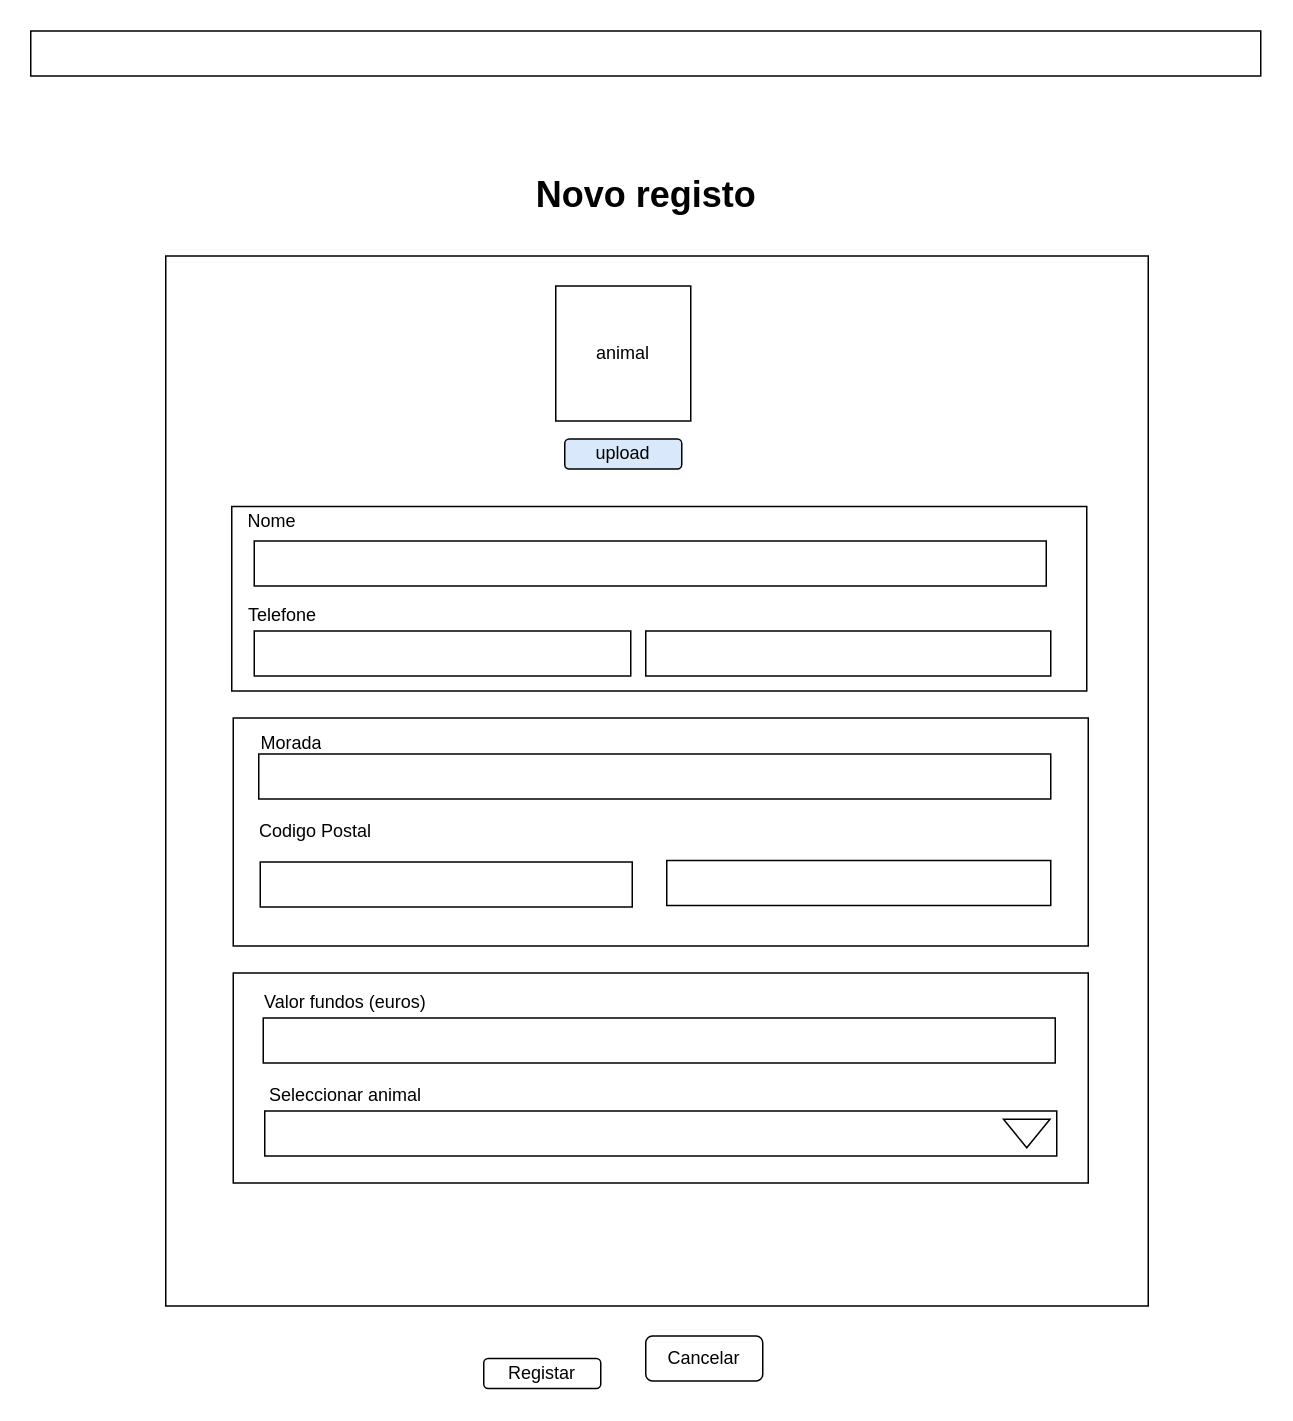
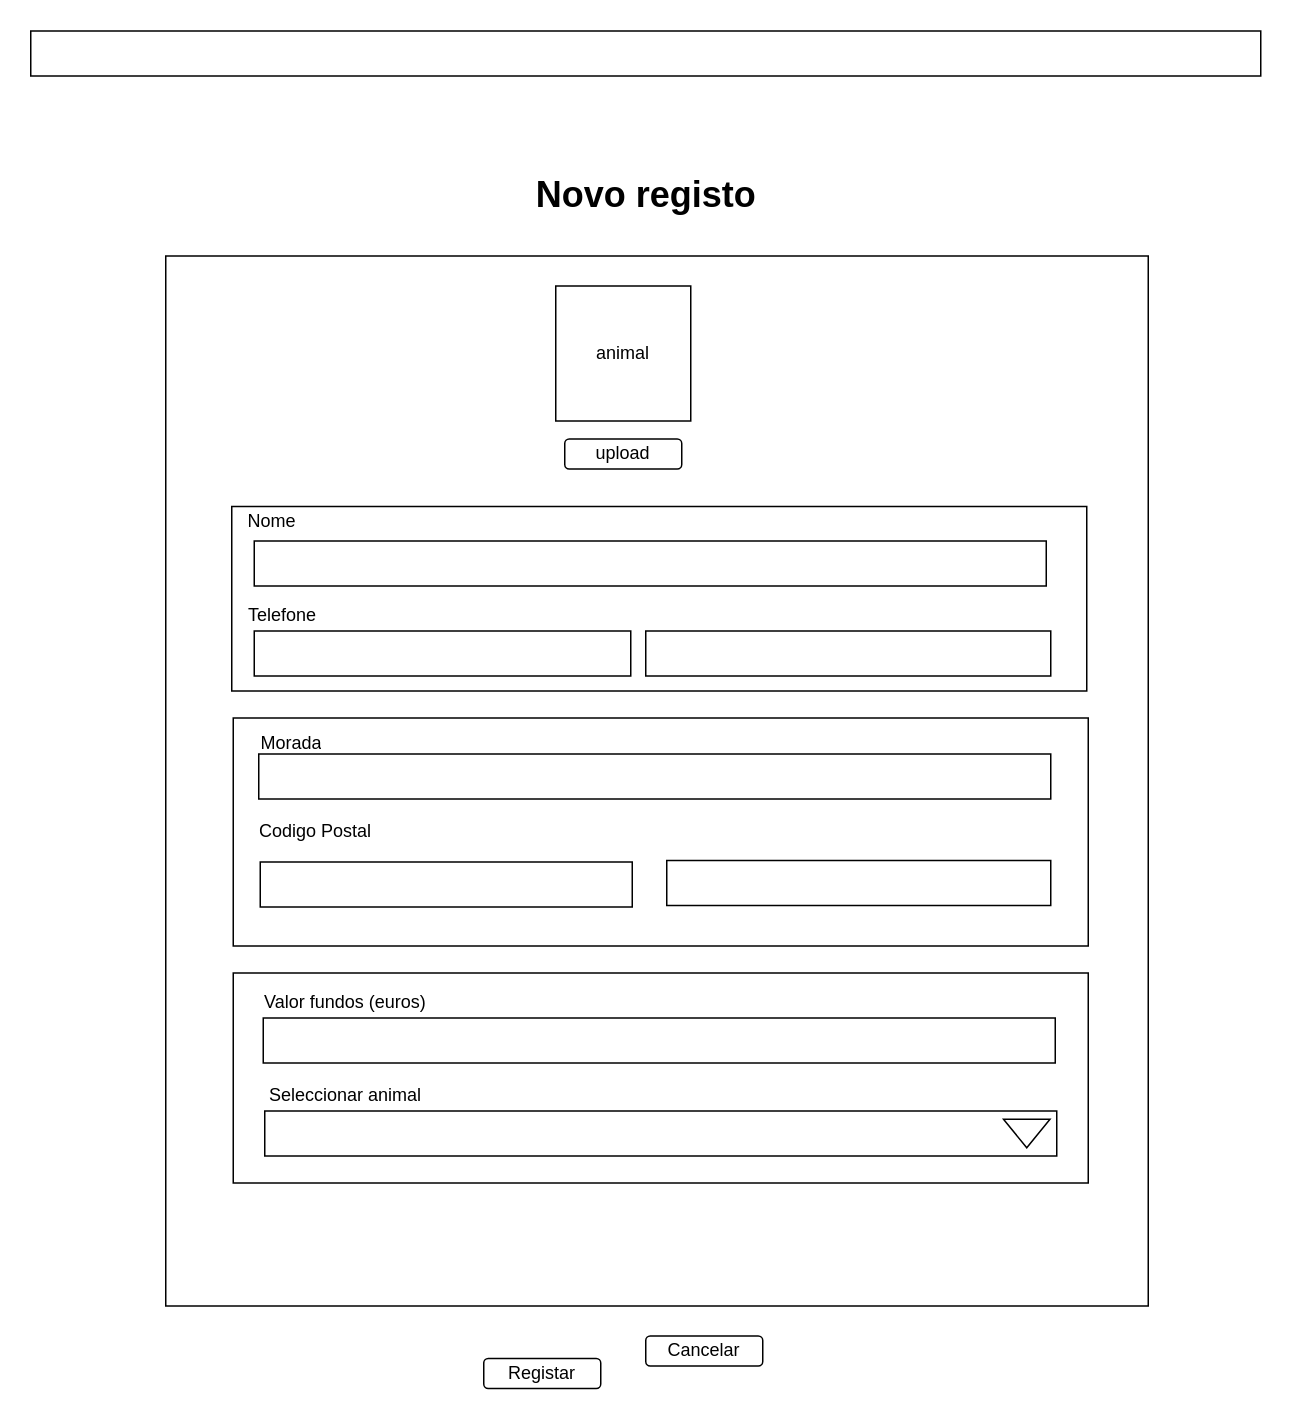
node "upload": fillcolor #dae8fc -> #ffffff
node "Cancelar": size 117x45 -> 117x30
